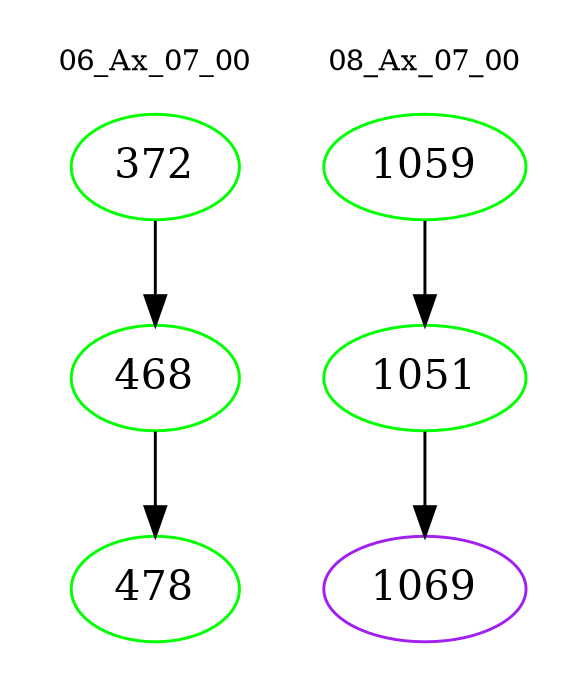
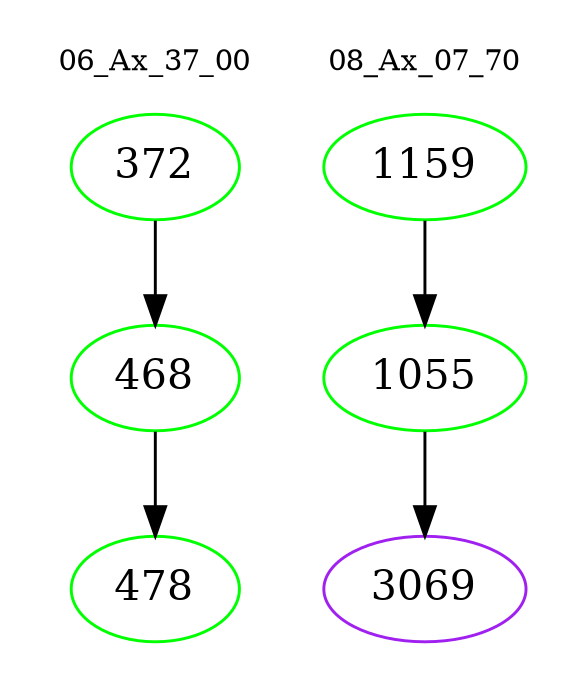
cluster "06_Ax_07_00": label "06_Ax_07_00" -> "06_Ax_37_00"
cluster "08_Ax_07_00": label "08_Ax_07_00" -> "08_Ax_07_70"
node "1059": label "1059" -> "1159"
node "1051": label "1051" -> "1055"
node "1069": label "1069" -> "3069"
